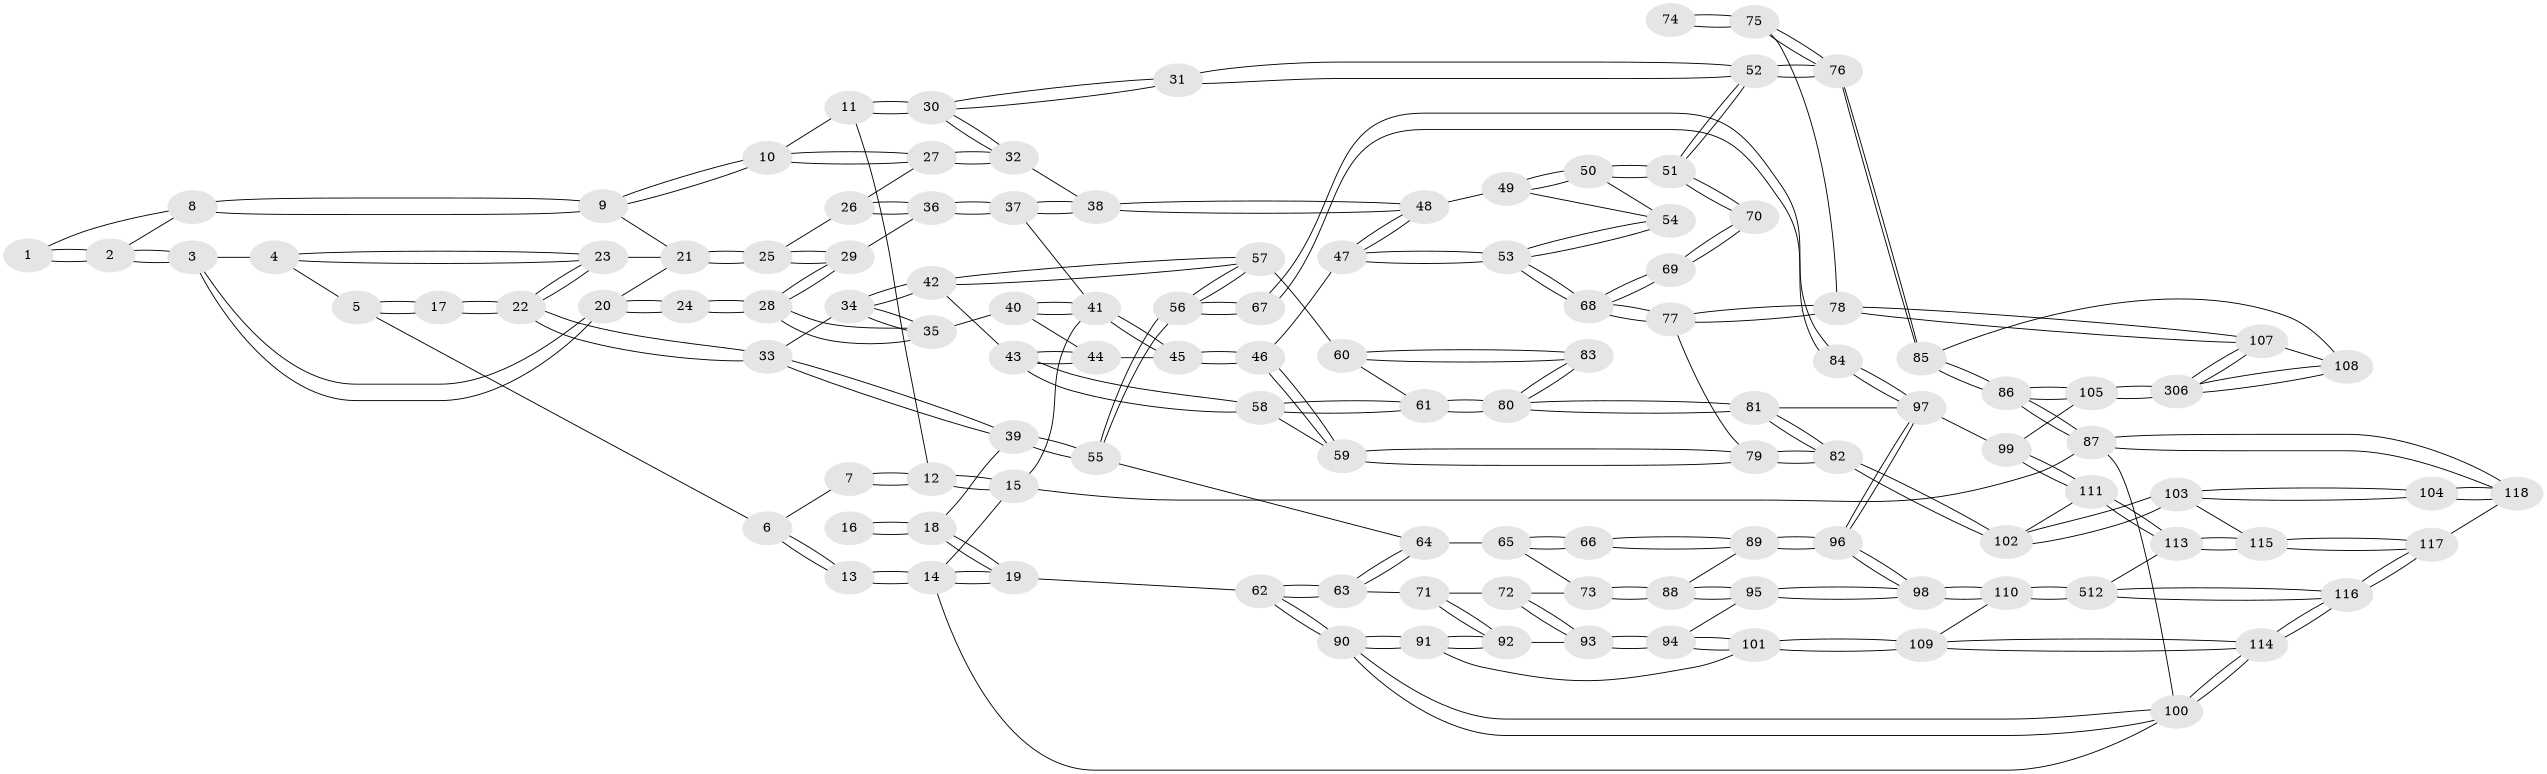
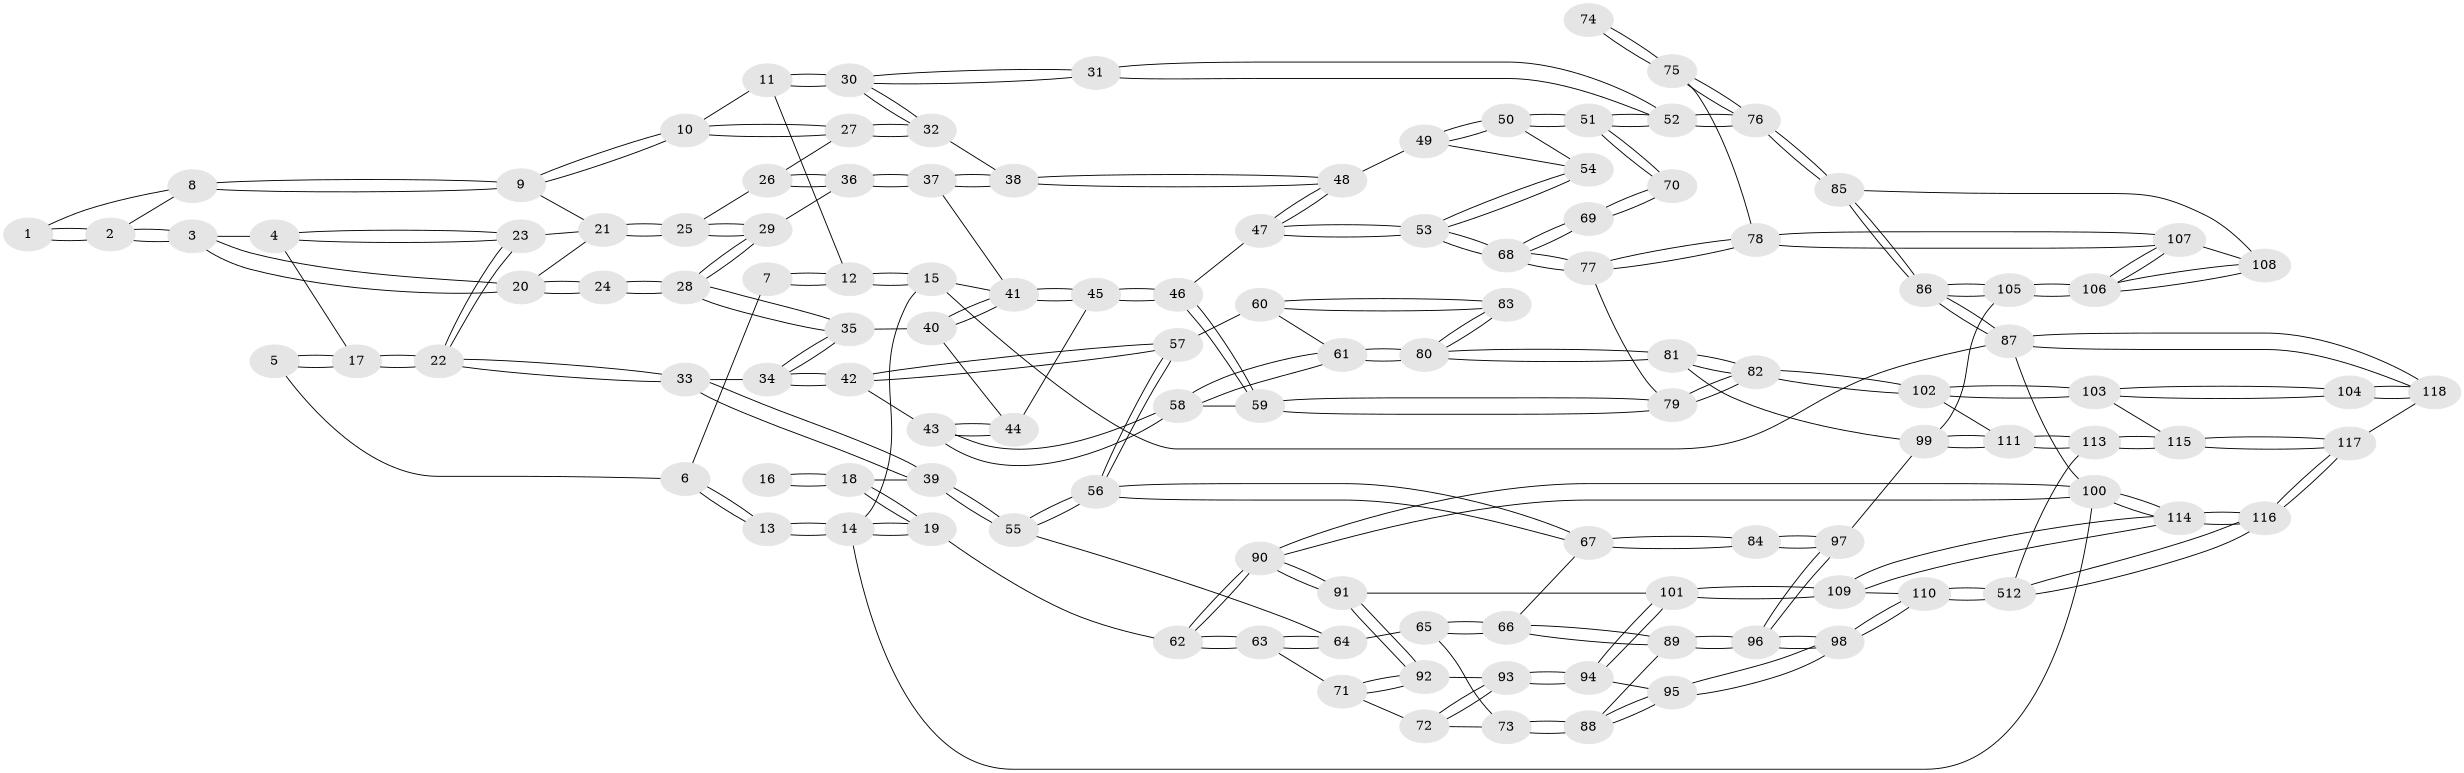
edge "4" -- "5": now "4" -- "17"
node "306": label "306" -> "106"
edge "81" -- "97": now "81" -- "99"
edge "67" -- "66": added
